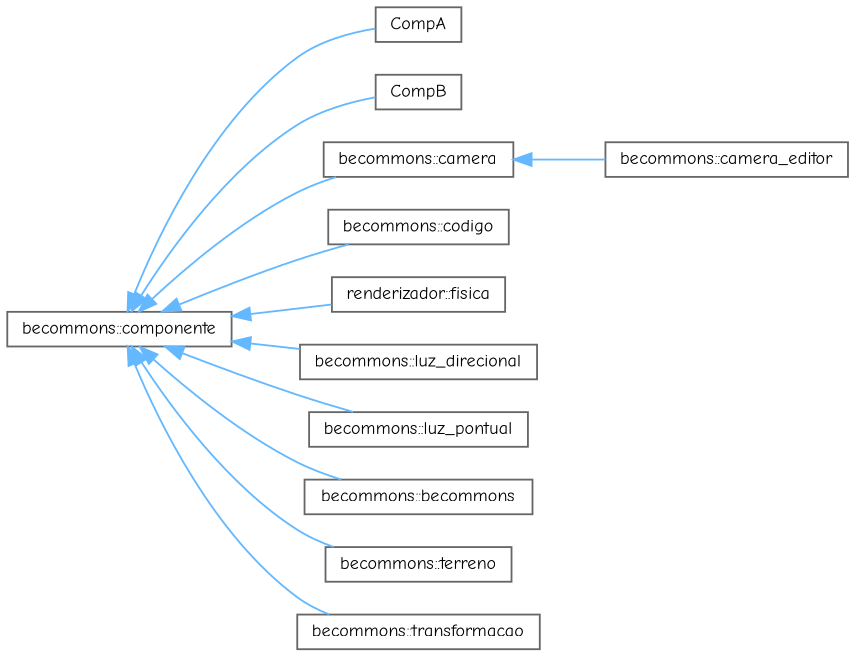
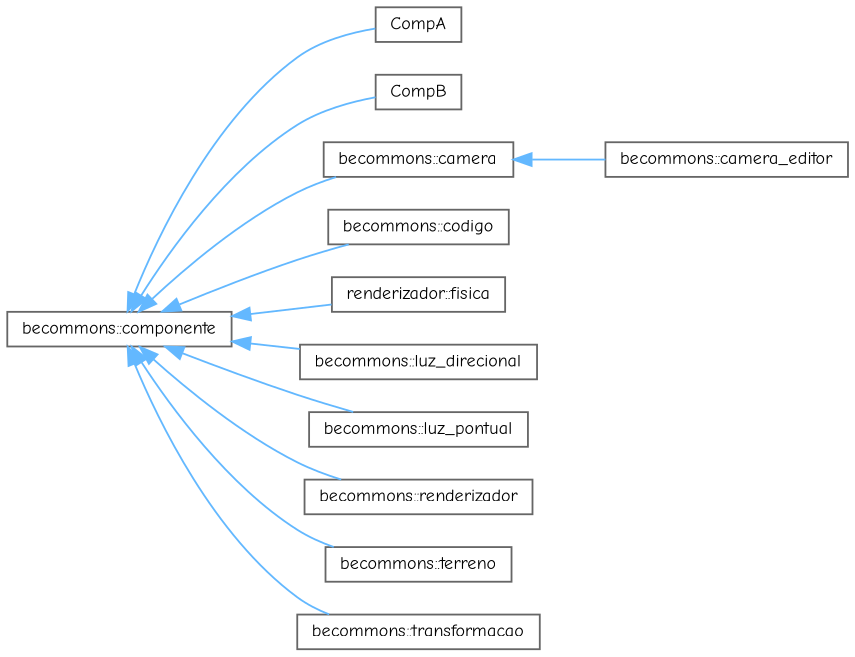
node "becommons::becommons": label "becommons::becommons" -> "becommons::renderizador"
